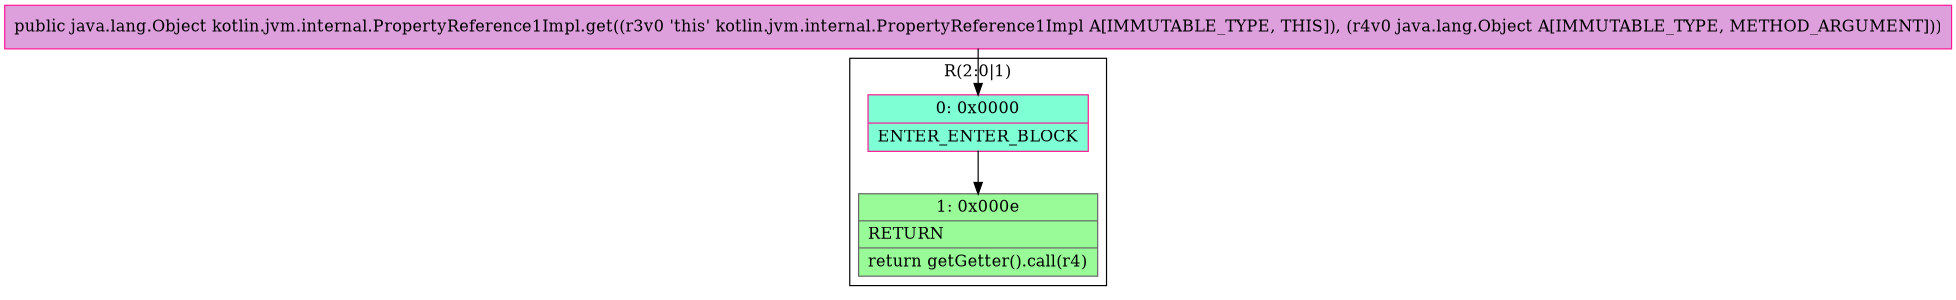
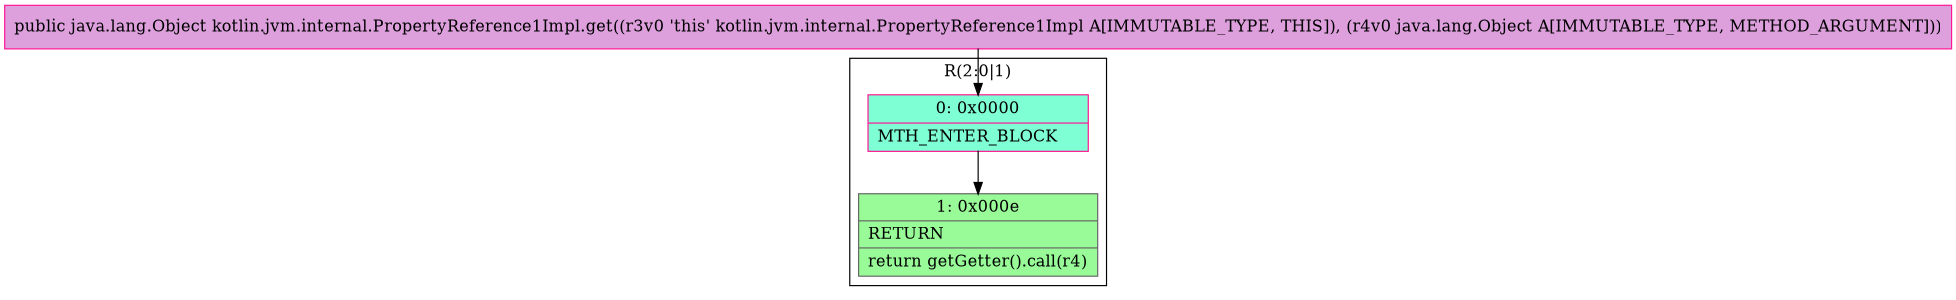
node "0: 0x0000": text "ENTER_ENTER_BLOCK" -> "MTH_ENTER_BLOCK"
